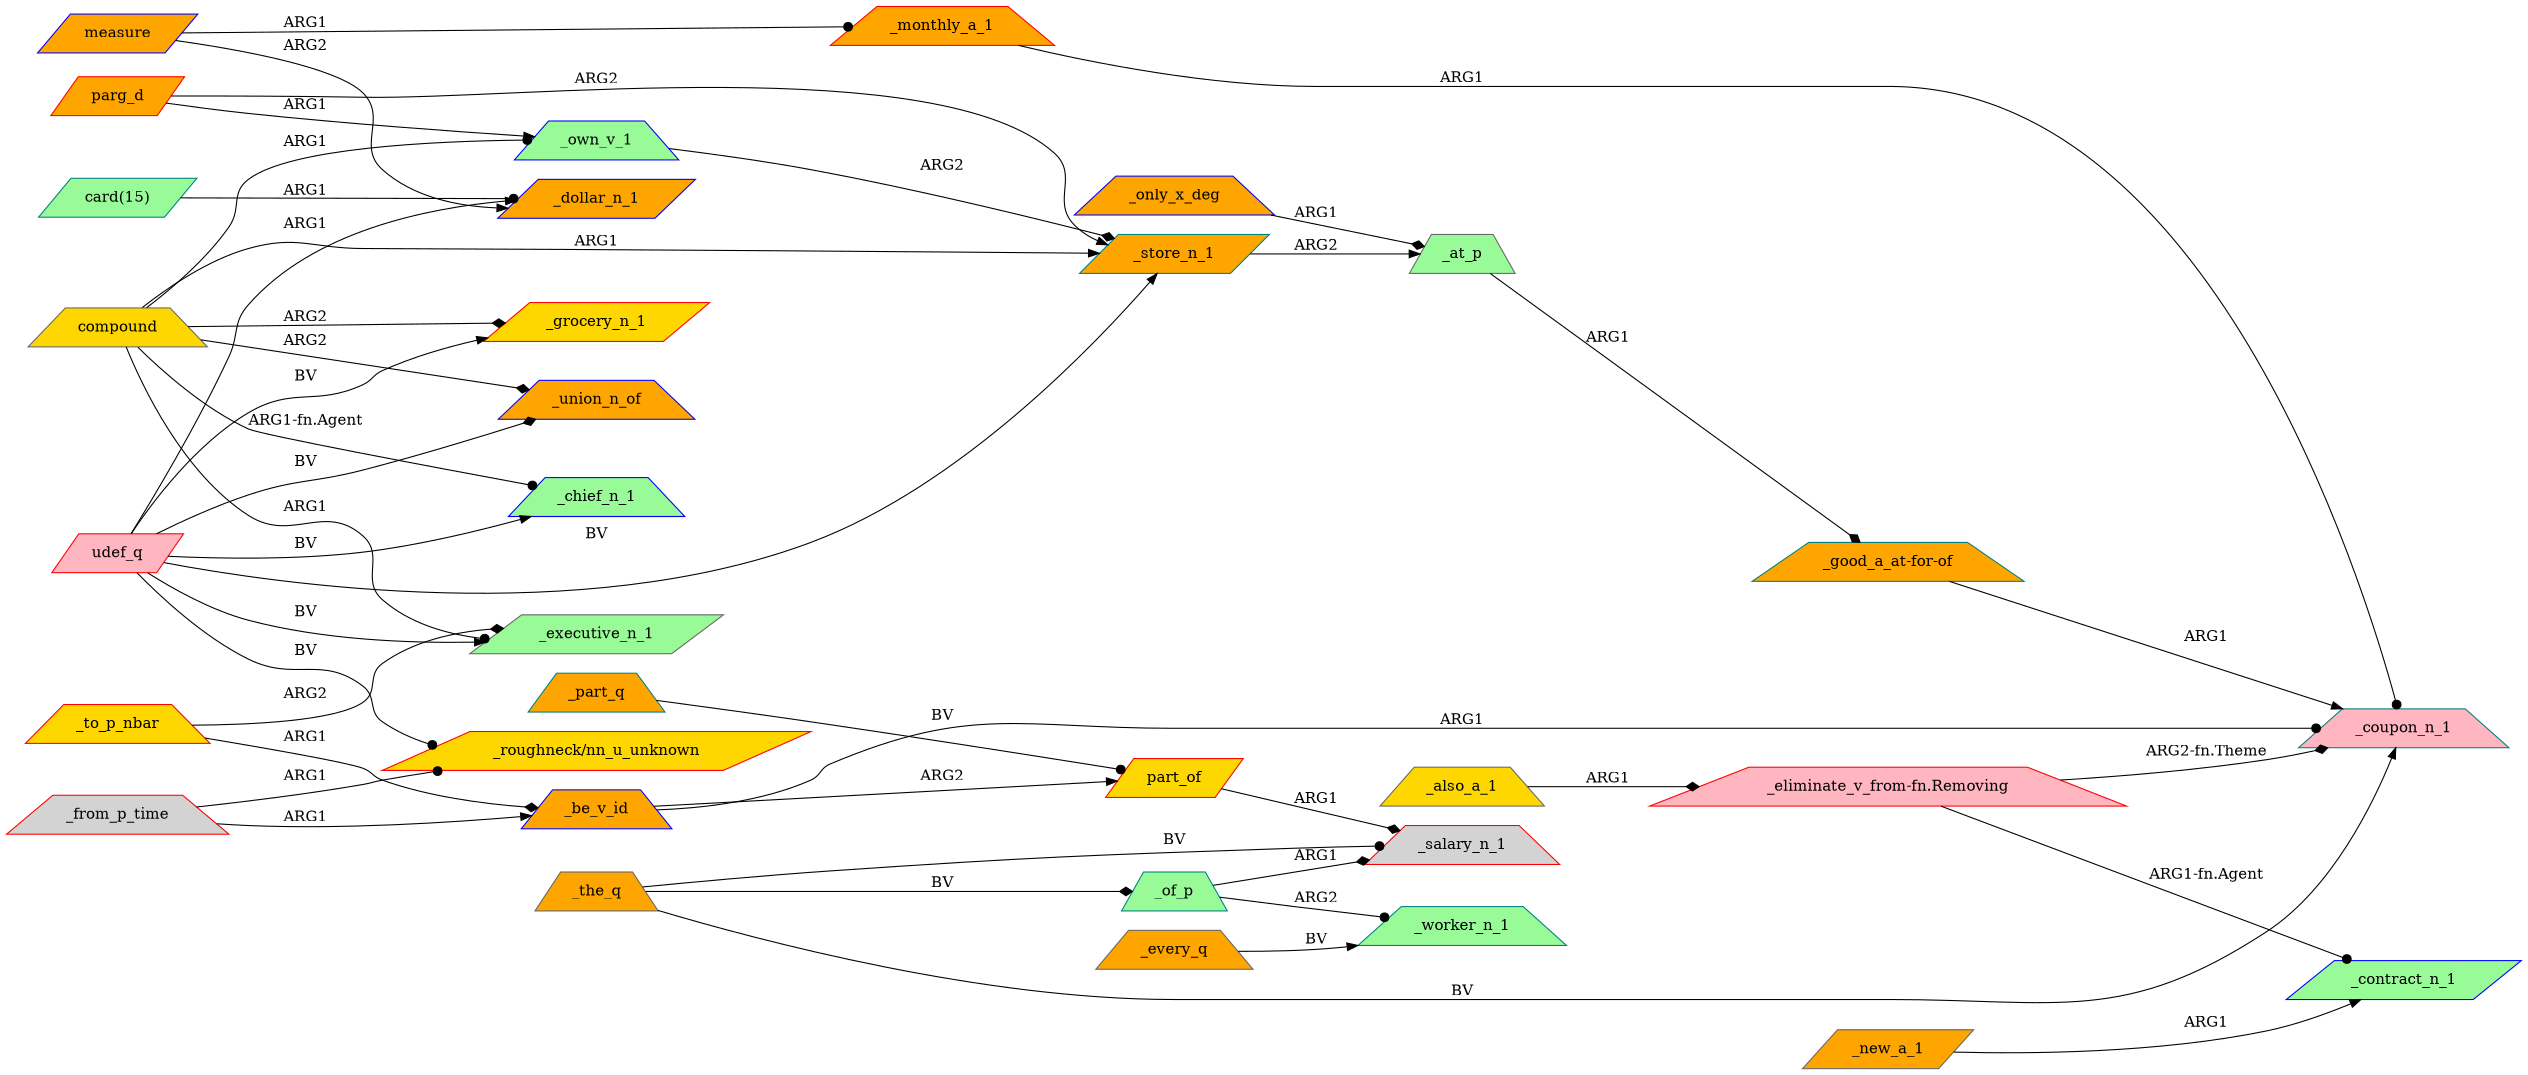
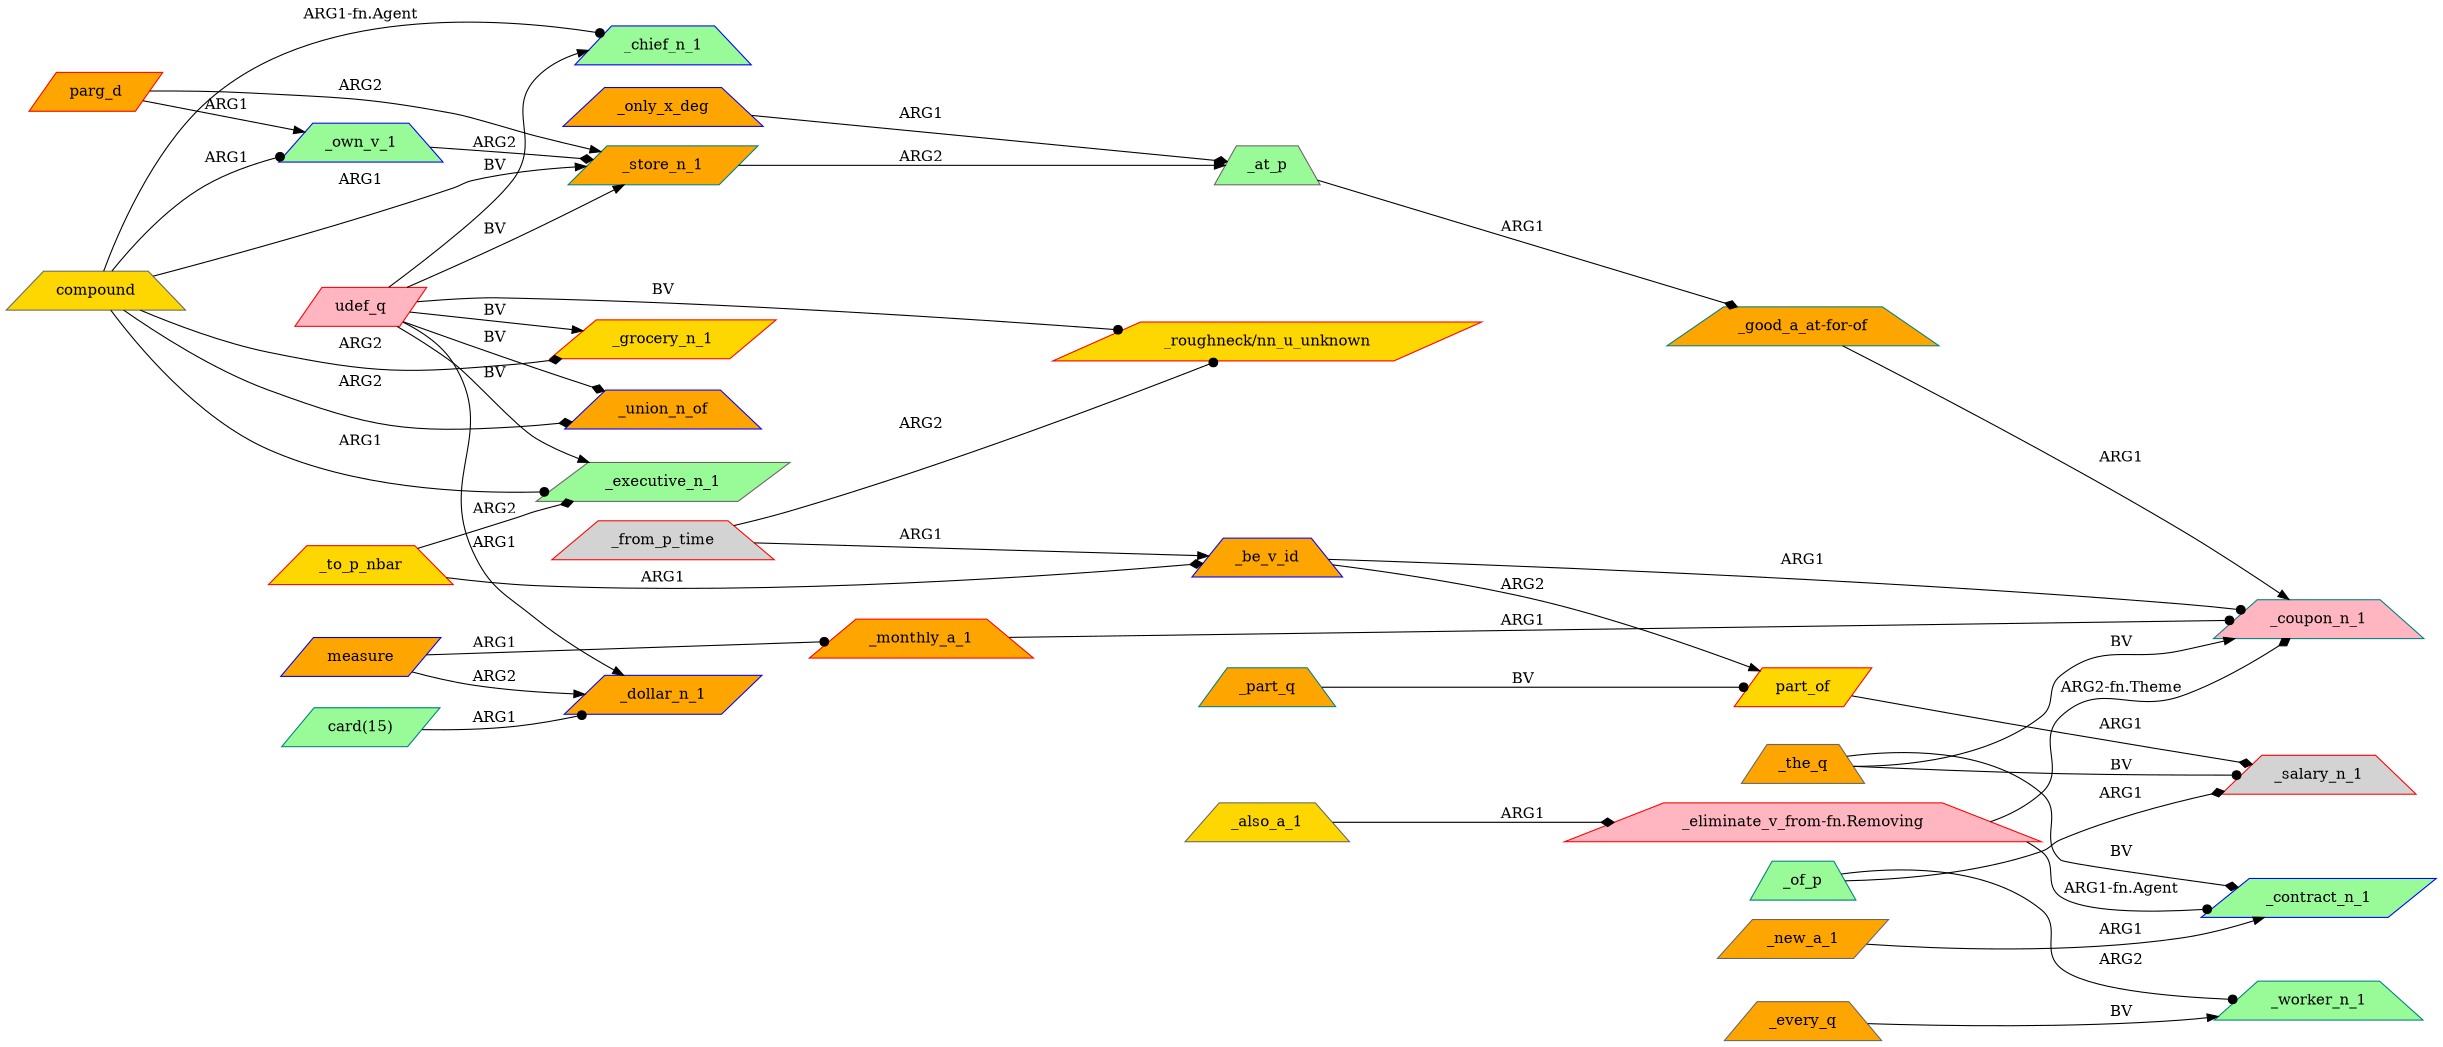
edge "_from_p_time" -> "_roughneck/nn_u_unknown": label "ARG1" -> "ARG2"
edge "_the_q" -> "_of_p": now "_the_q" -> "_contract_n_1"
